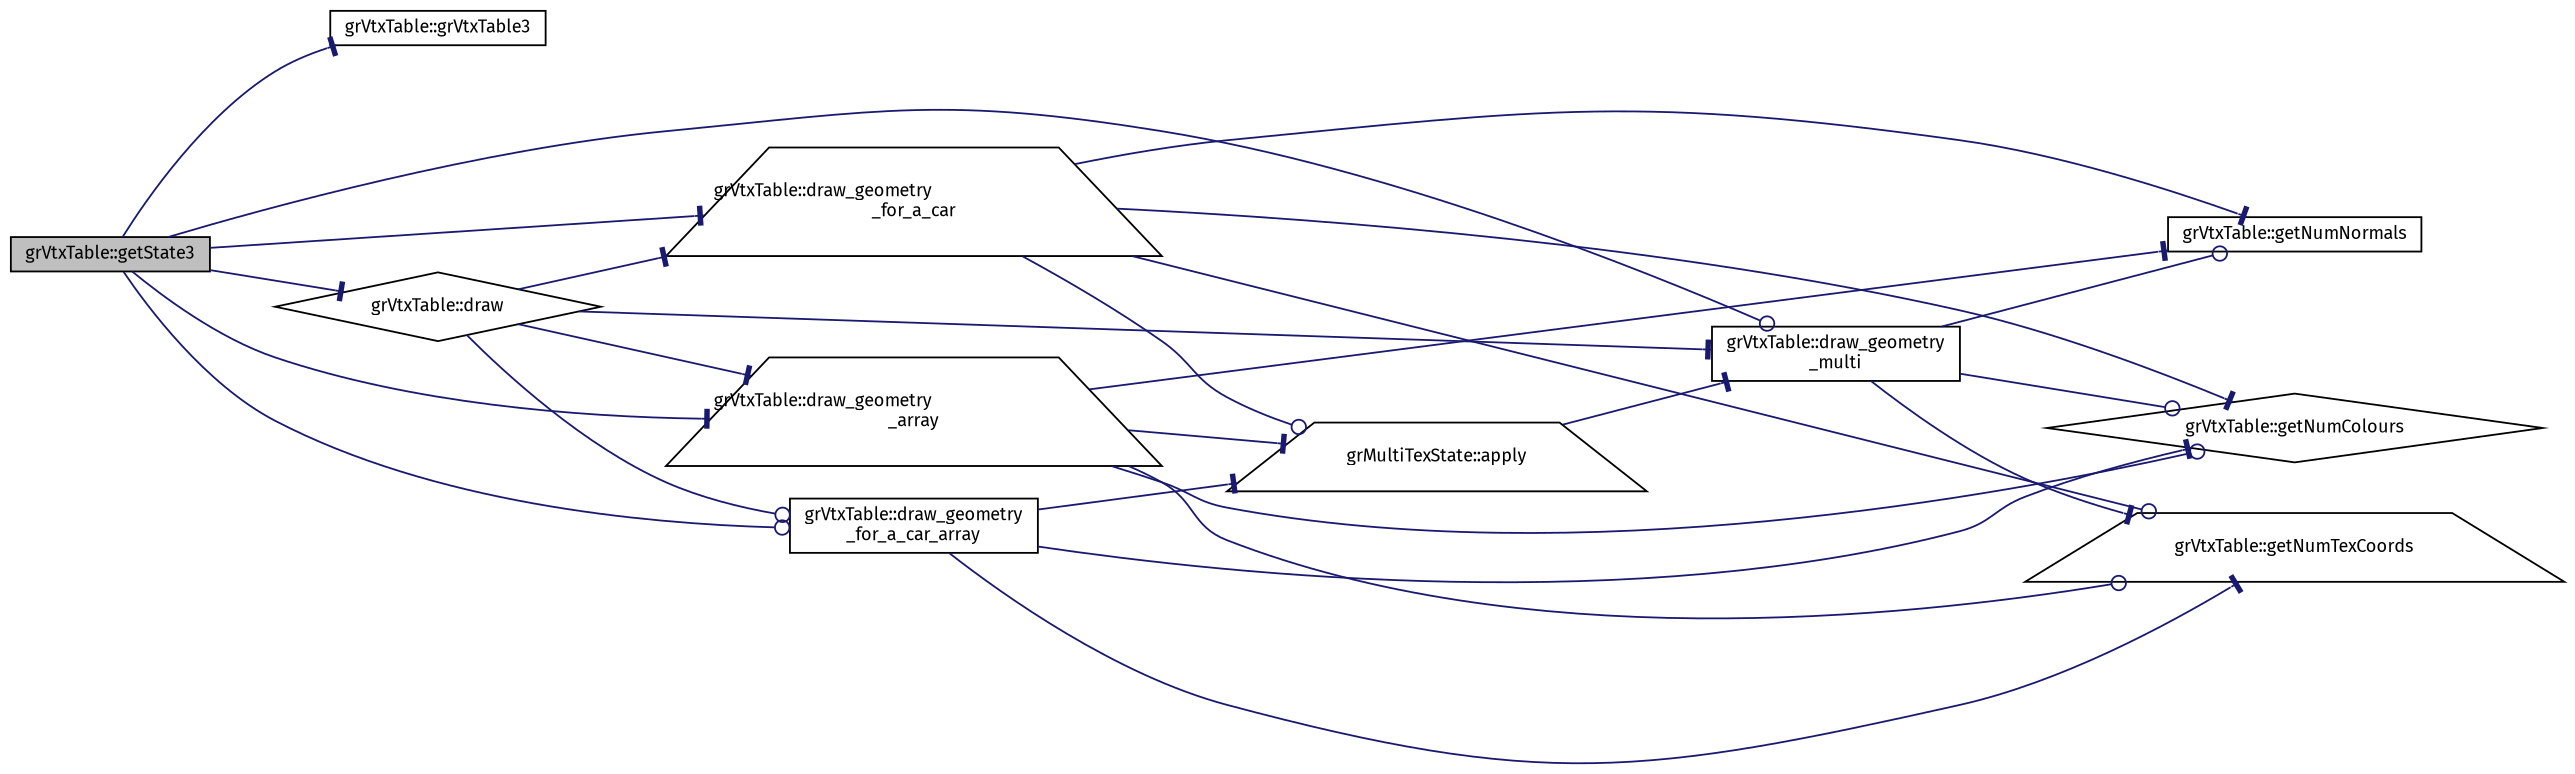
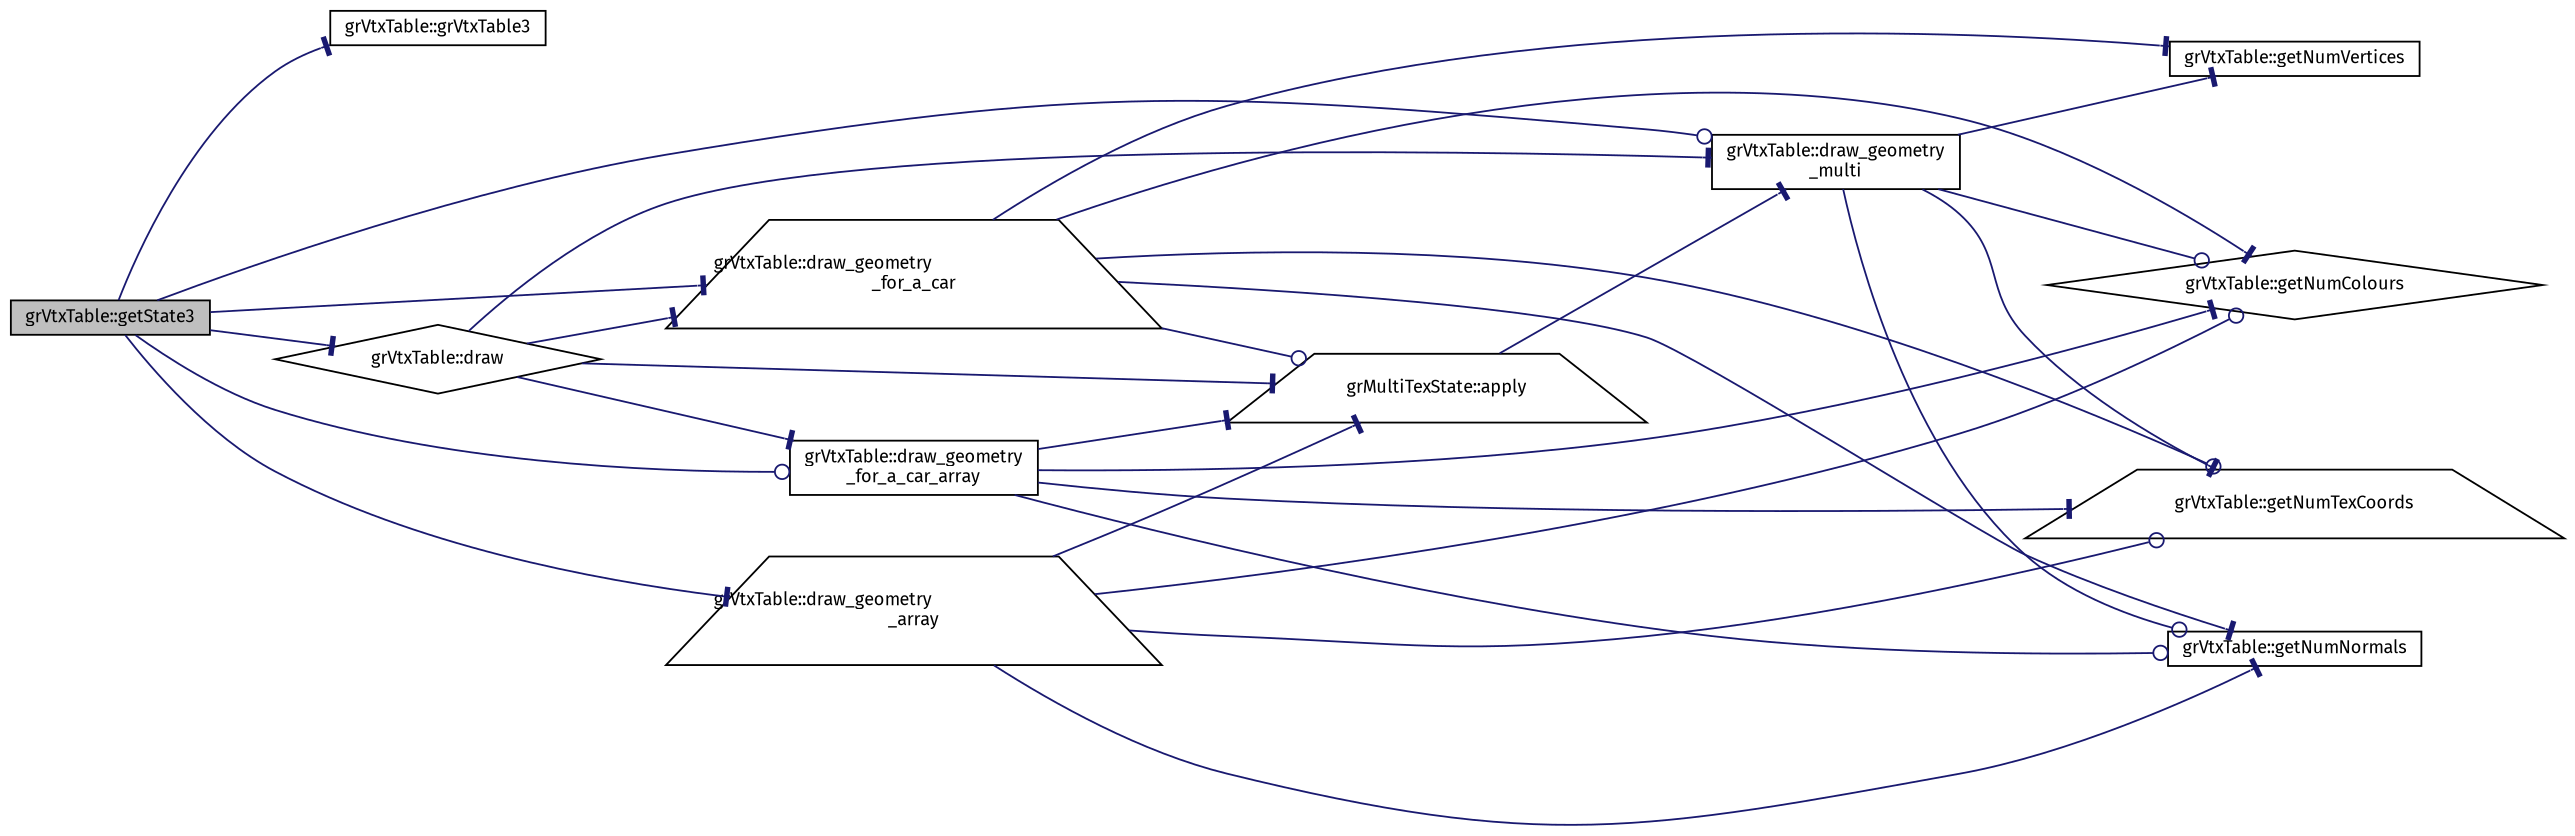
node "grVtxTable::getNumVertices": added
edge "grVtxTable::draw" -> "grVtxTable::draw_geometry _array": now "grVtxTable::draw" -> "grMultiTexState::apply"
edge "grVtxTable::draw" -> "grVtxTable::draw_geometry _for_a_car_array": arrowhead odot -> tee
edge "grVtxTable::draw_geometry _for_a_car_array" -> "grVtxTable::getNumNormals": added
